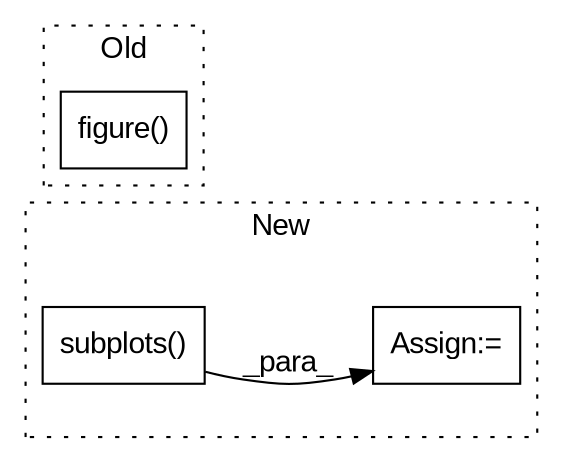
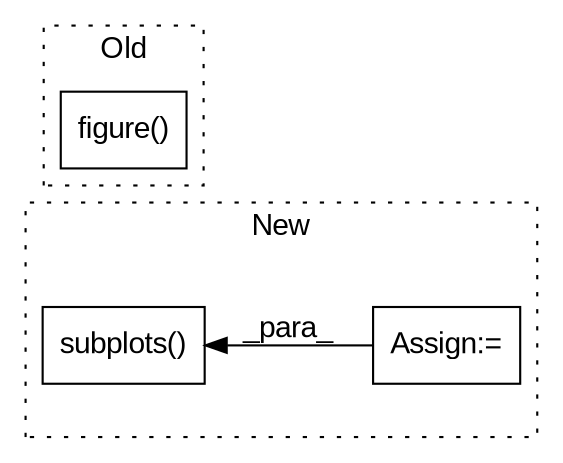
edge "subplots()" -> "Assign:=": reversed
